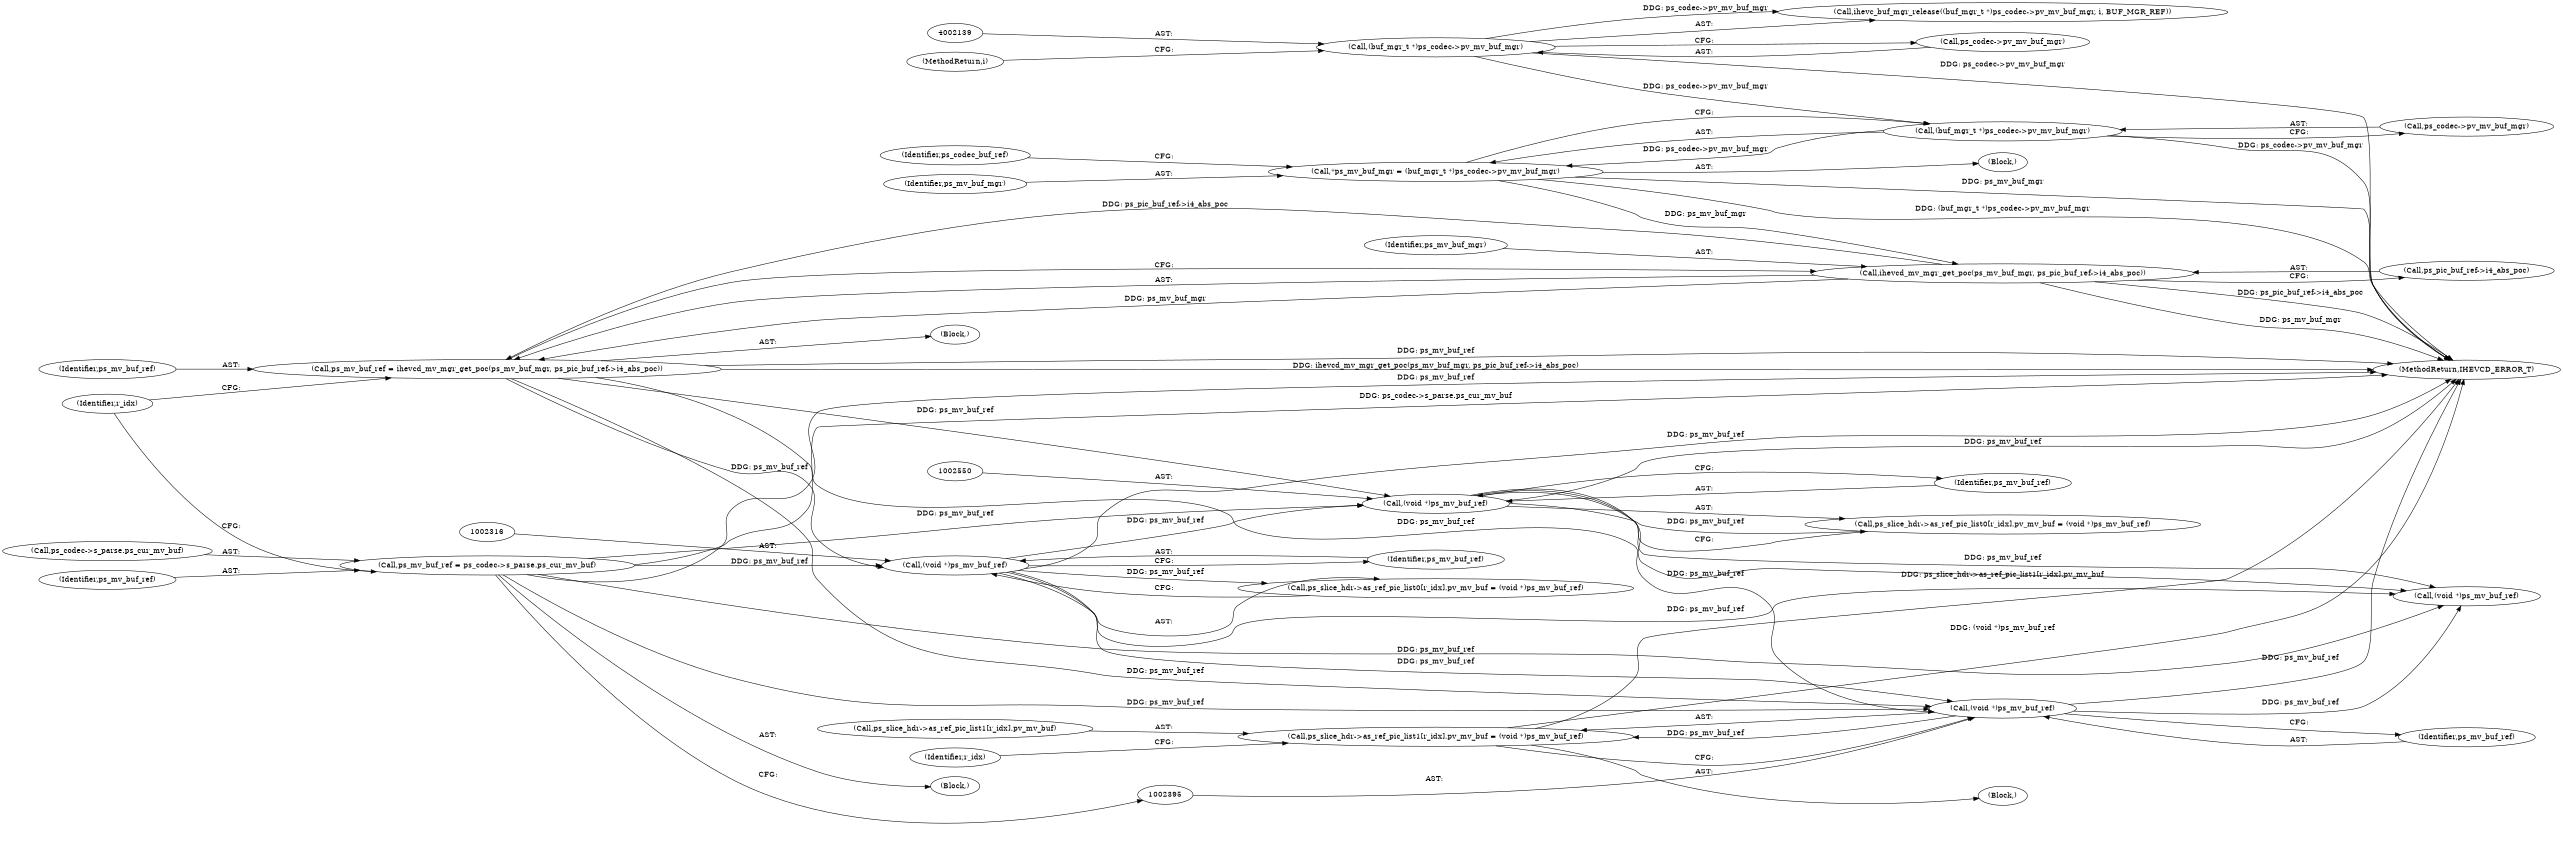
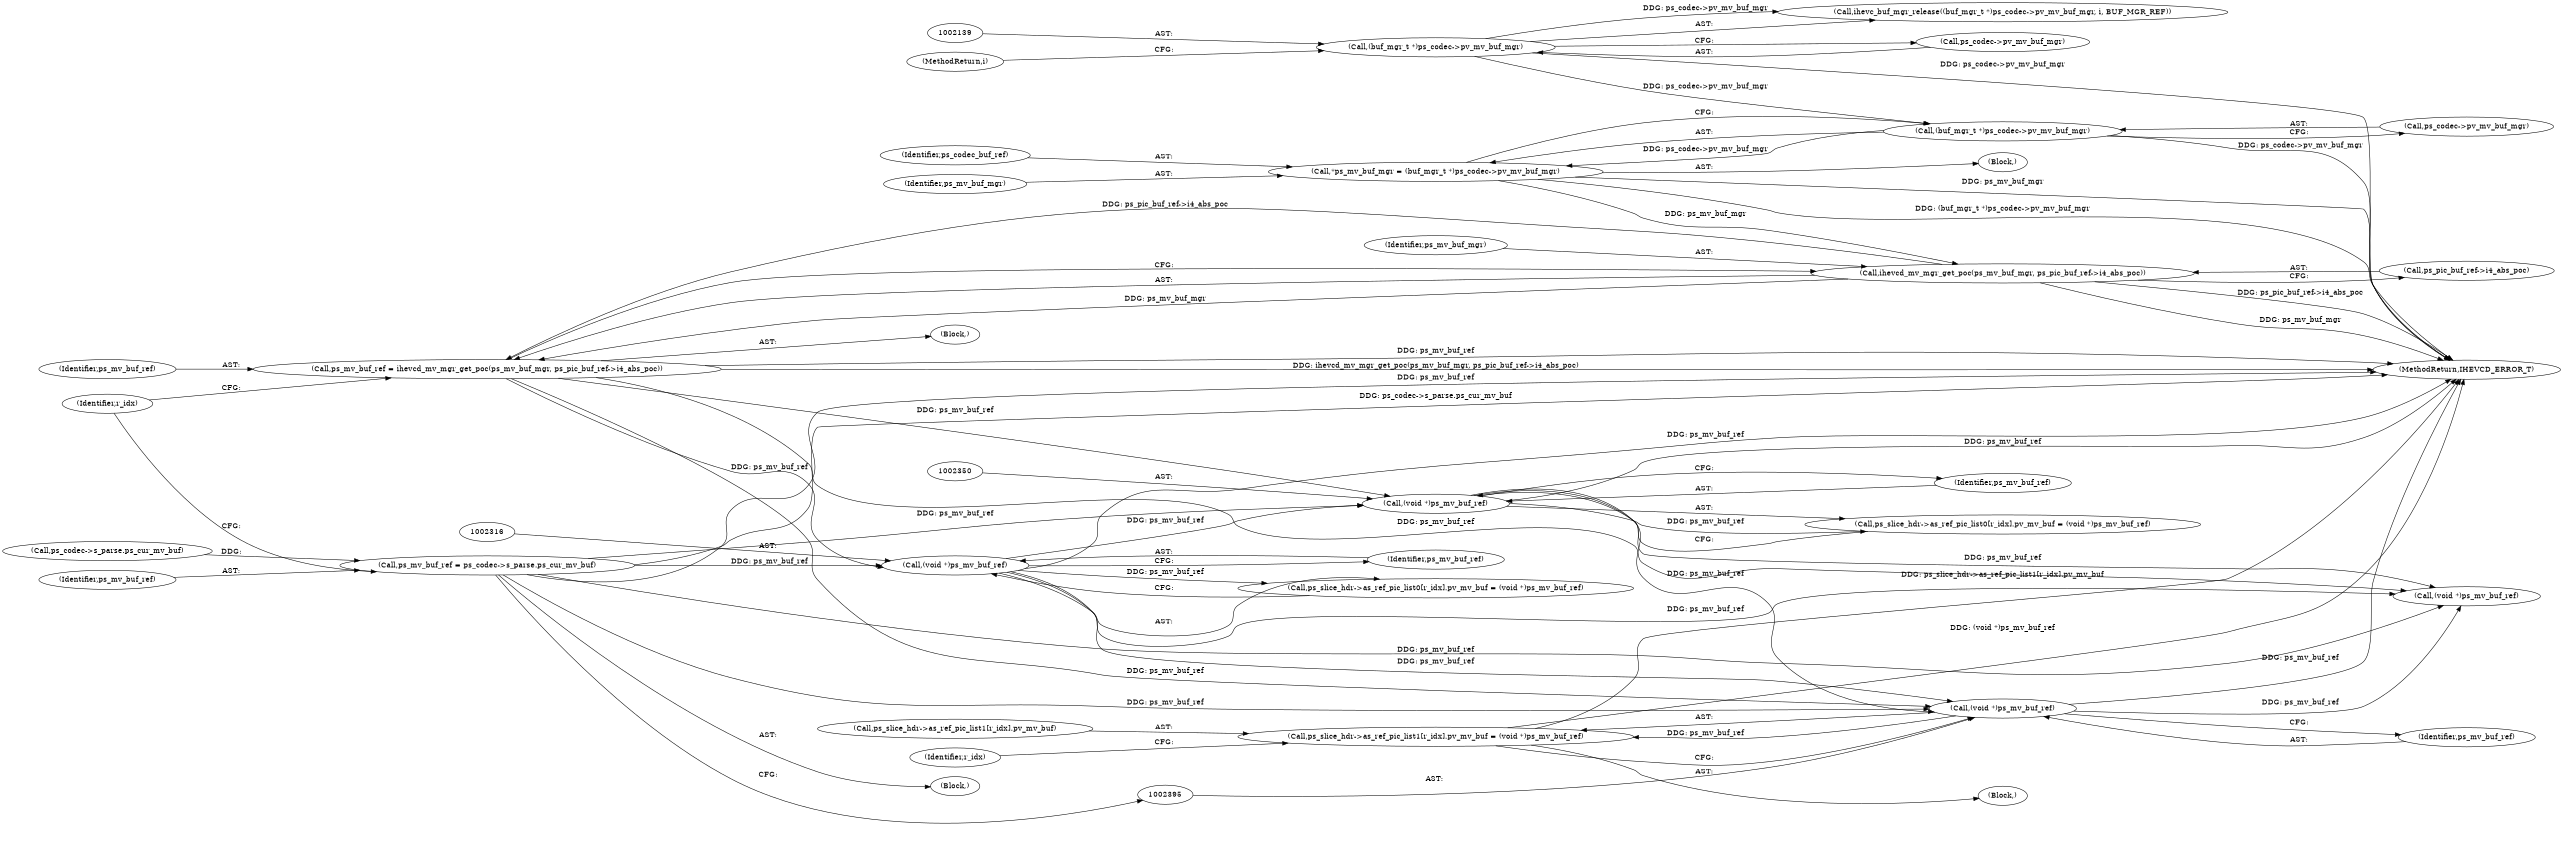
node "4002139": label "4002139" -> "1002139"
edge "(Identifier,ps_codec_buf_ref)" -> "(Call,*ps_mv_buf_mgr = (buf_mgr_t *)ps_codec->pv_mv_buf_mgr)": label "CFG: " -> "AST: "
node "1002550": label "1002550" -> "1002350"
edge "(Call,ps_codec->s_parse.ps_cur_mv_buf)" -> "(Call,ps_mv_buf_ref = ps_codec->s_parse.ps_cur_mv_buf)": label "AST: " -> "DDG: "
